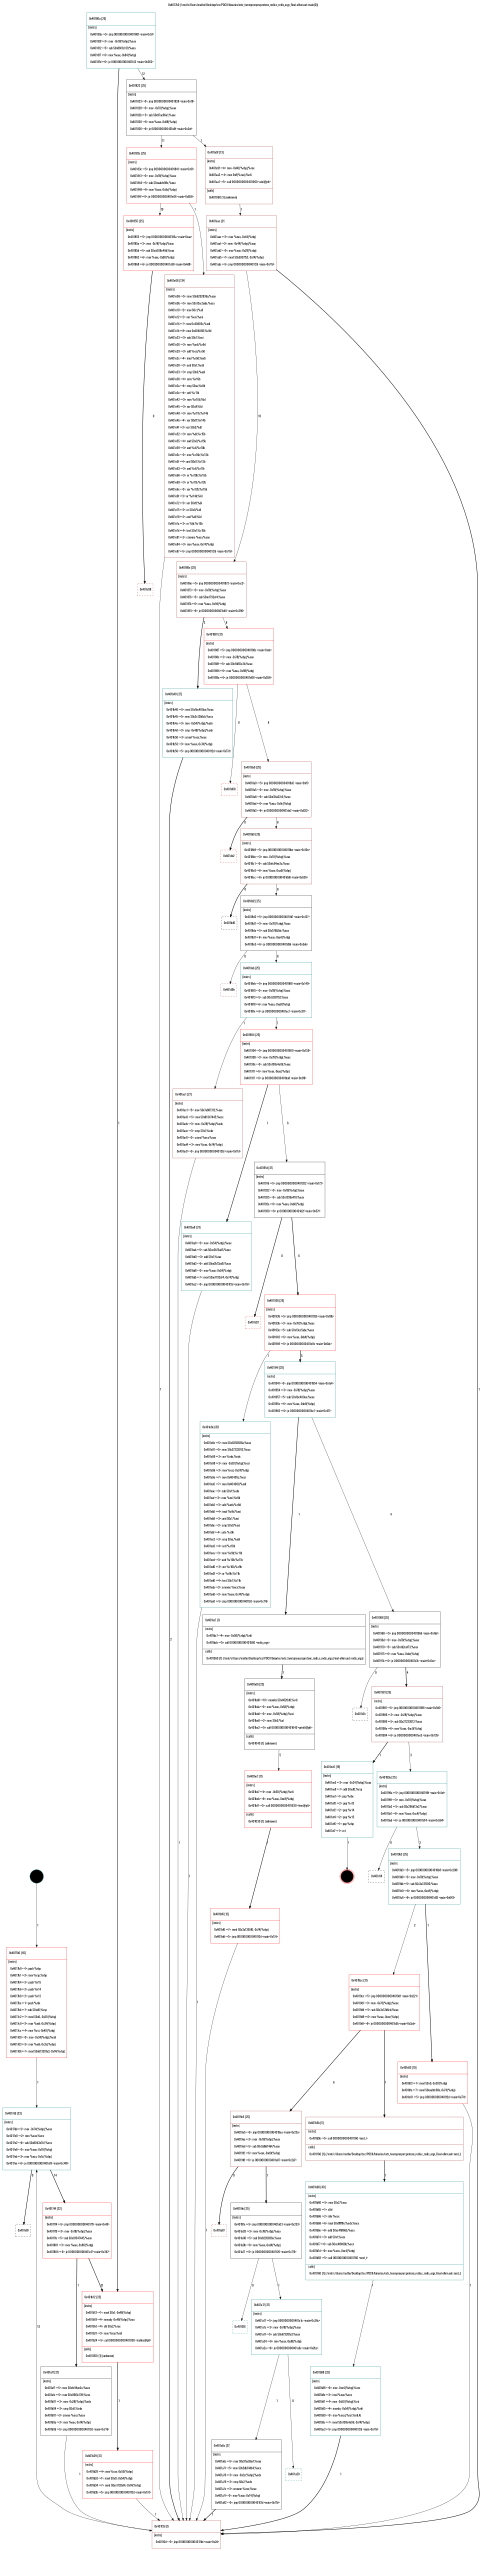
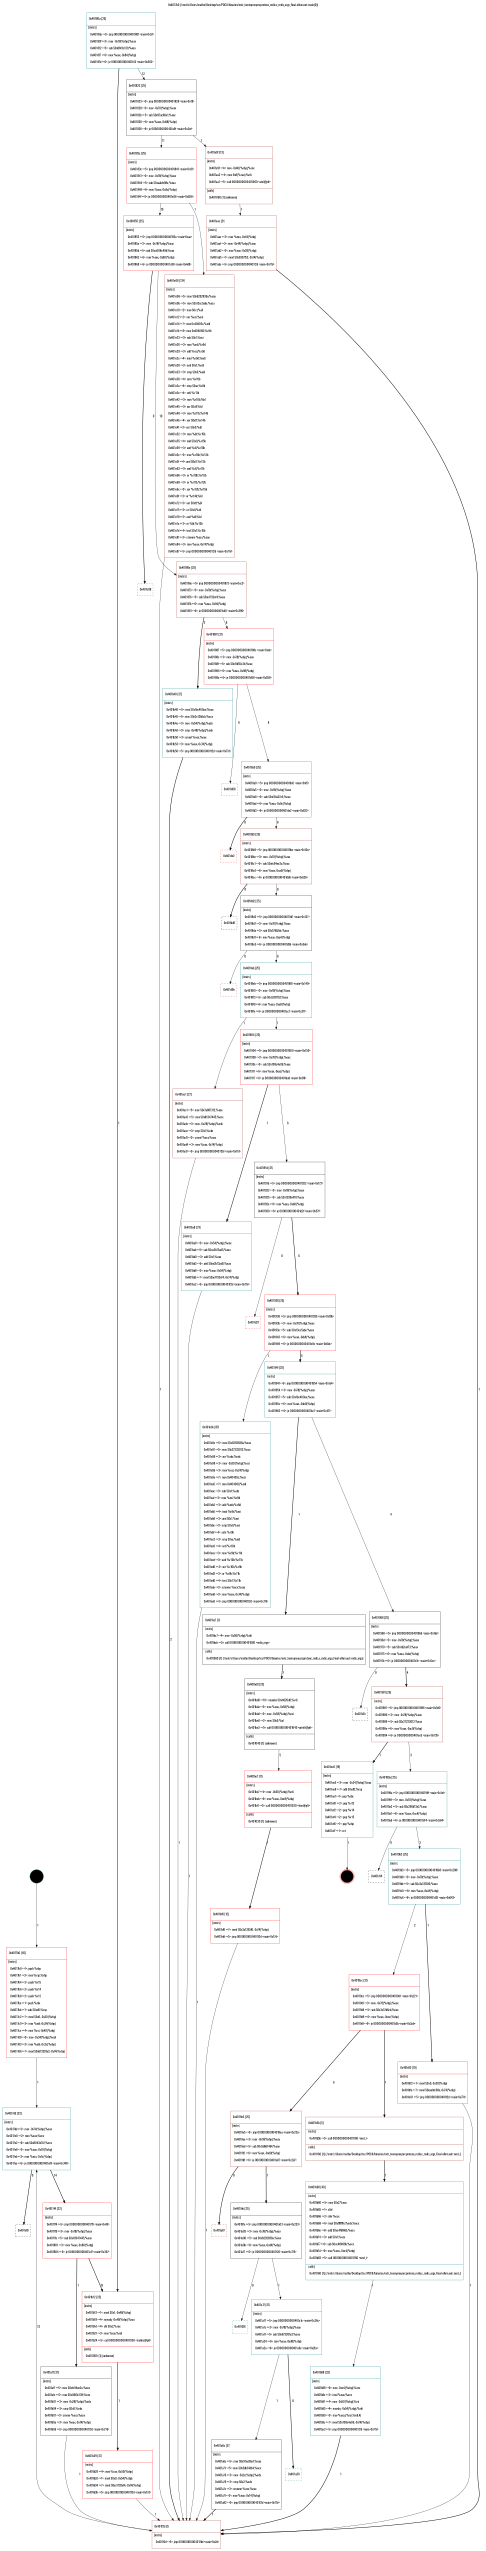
edge "0x401aac [21]" -> "0x40186e [25]": now "0x401855 [25]" -> "0x40186e [25]"
edge "0x40191d [25]" -> "0x401d2f": style bold -> solid
edge "0x401a17 [25]" -> "0x401a30": style solid -> bold
